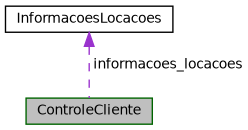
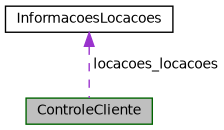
edge "ControleCliente" -> "InformacoesLocacoes": label " informacoes_locacoes" -> " locacoes_locacoes"
